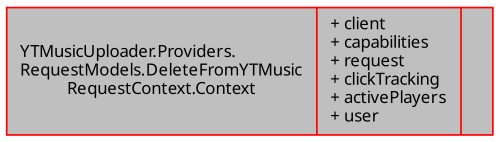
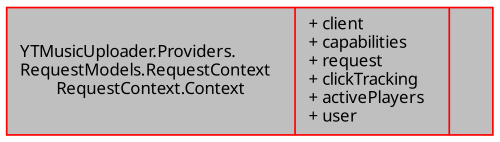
node "YTMusicUploader.Providers.": text "RequestModels.DeleteFromYTMusic" -> "RequestModels.RequestContext"
